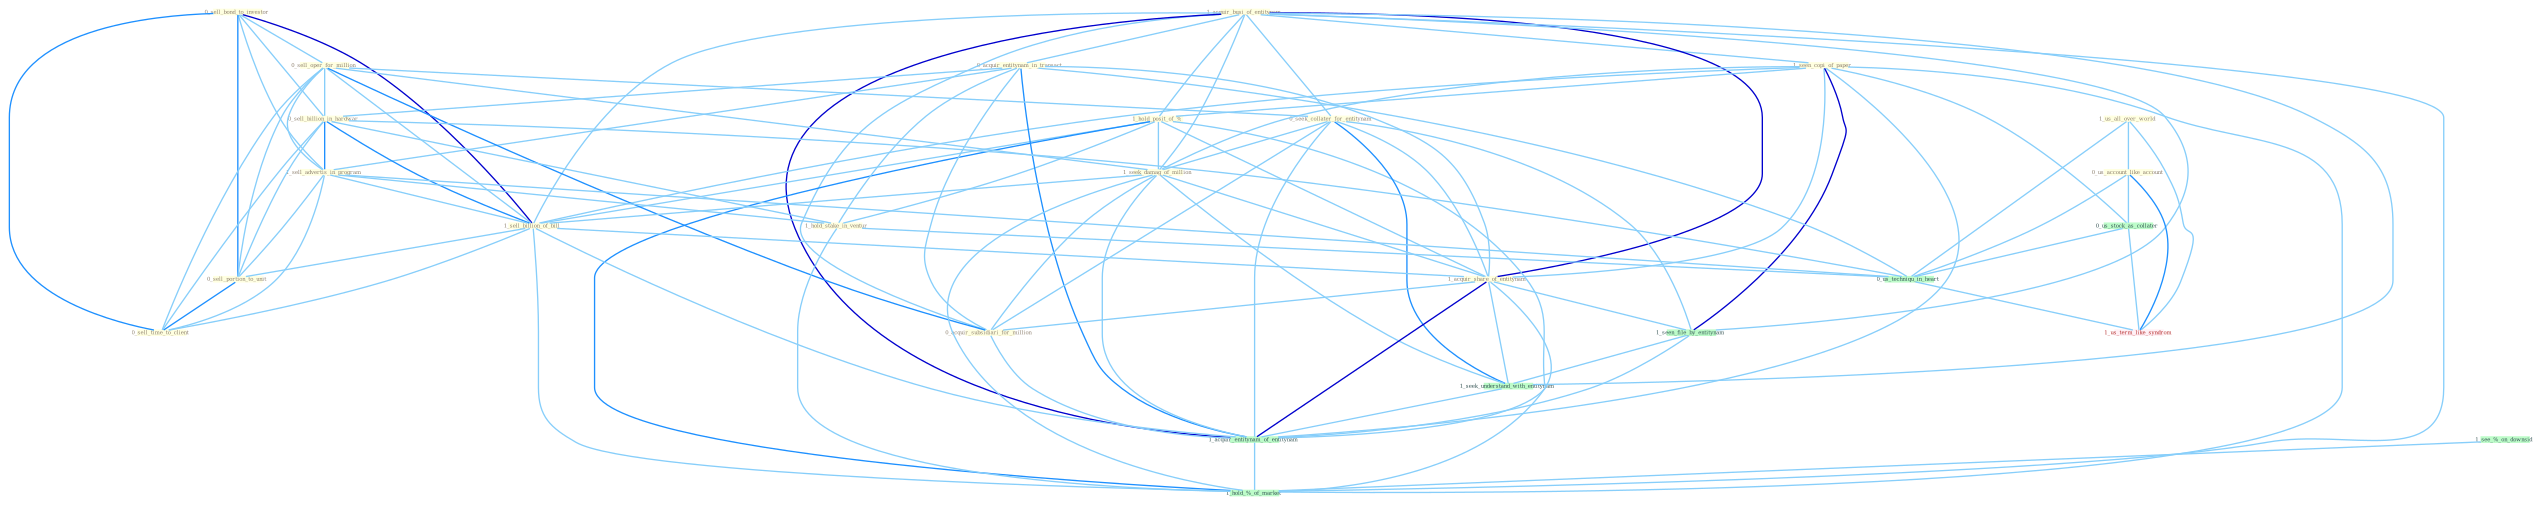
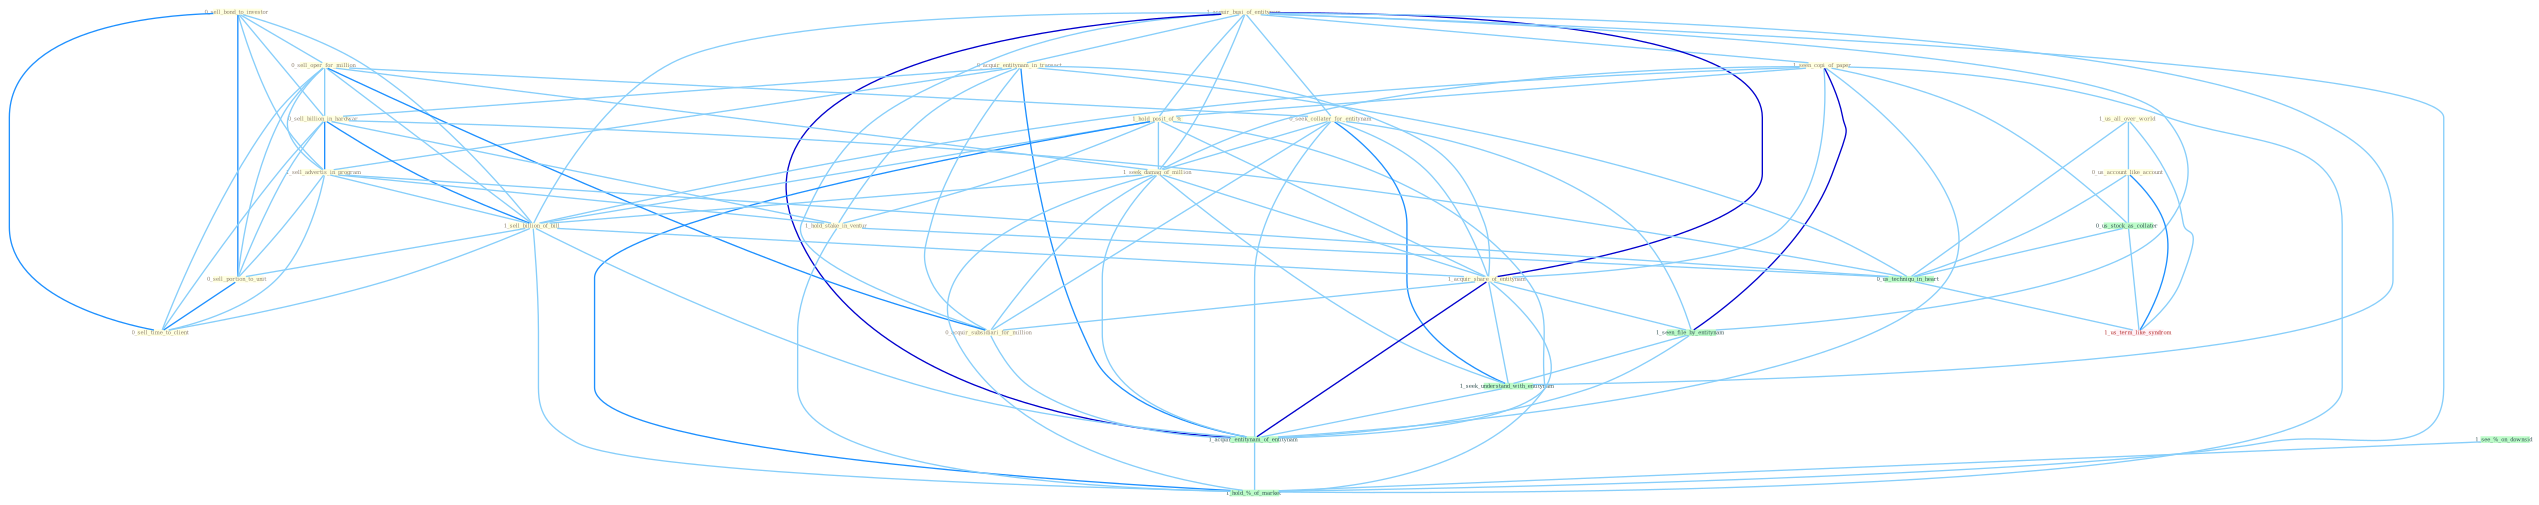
edge "0_sell_bond_to_investor" -- "1_sell_billion_of_bill": color #0000cd -> #87cefa
